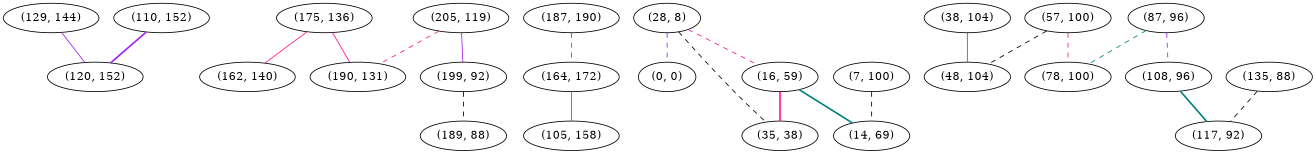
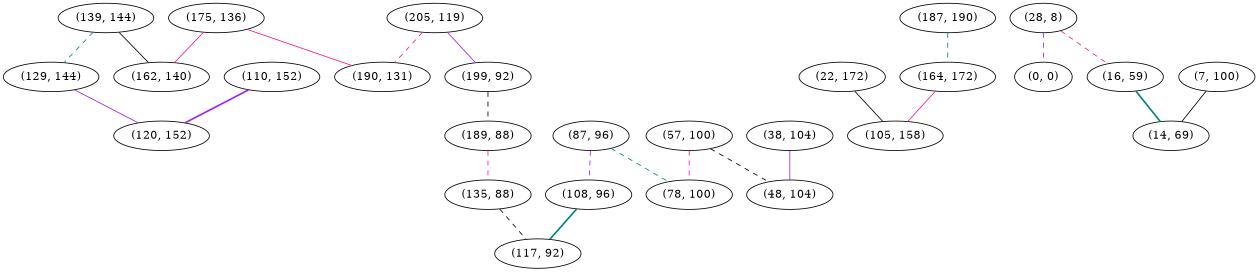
node "(139, 144)": added
node "(22, 172)": added
edge "(7, 100)" -- "(14, 69)": style dashed -> solid
node "(35, 38)": removed
edge "(189, 88)" -- "(135, 88)": added
